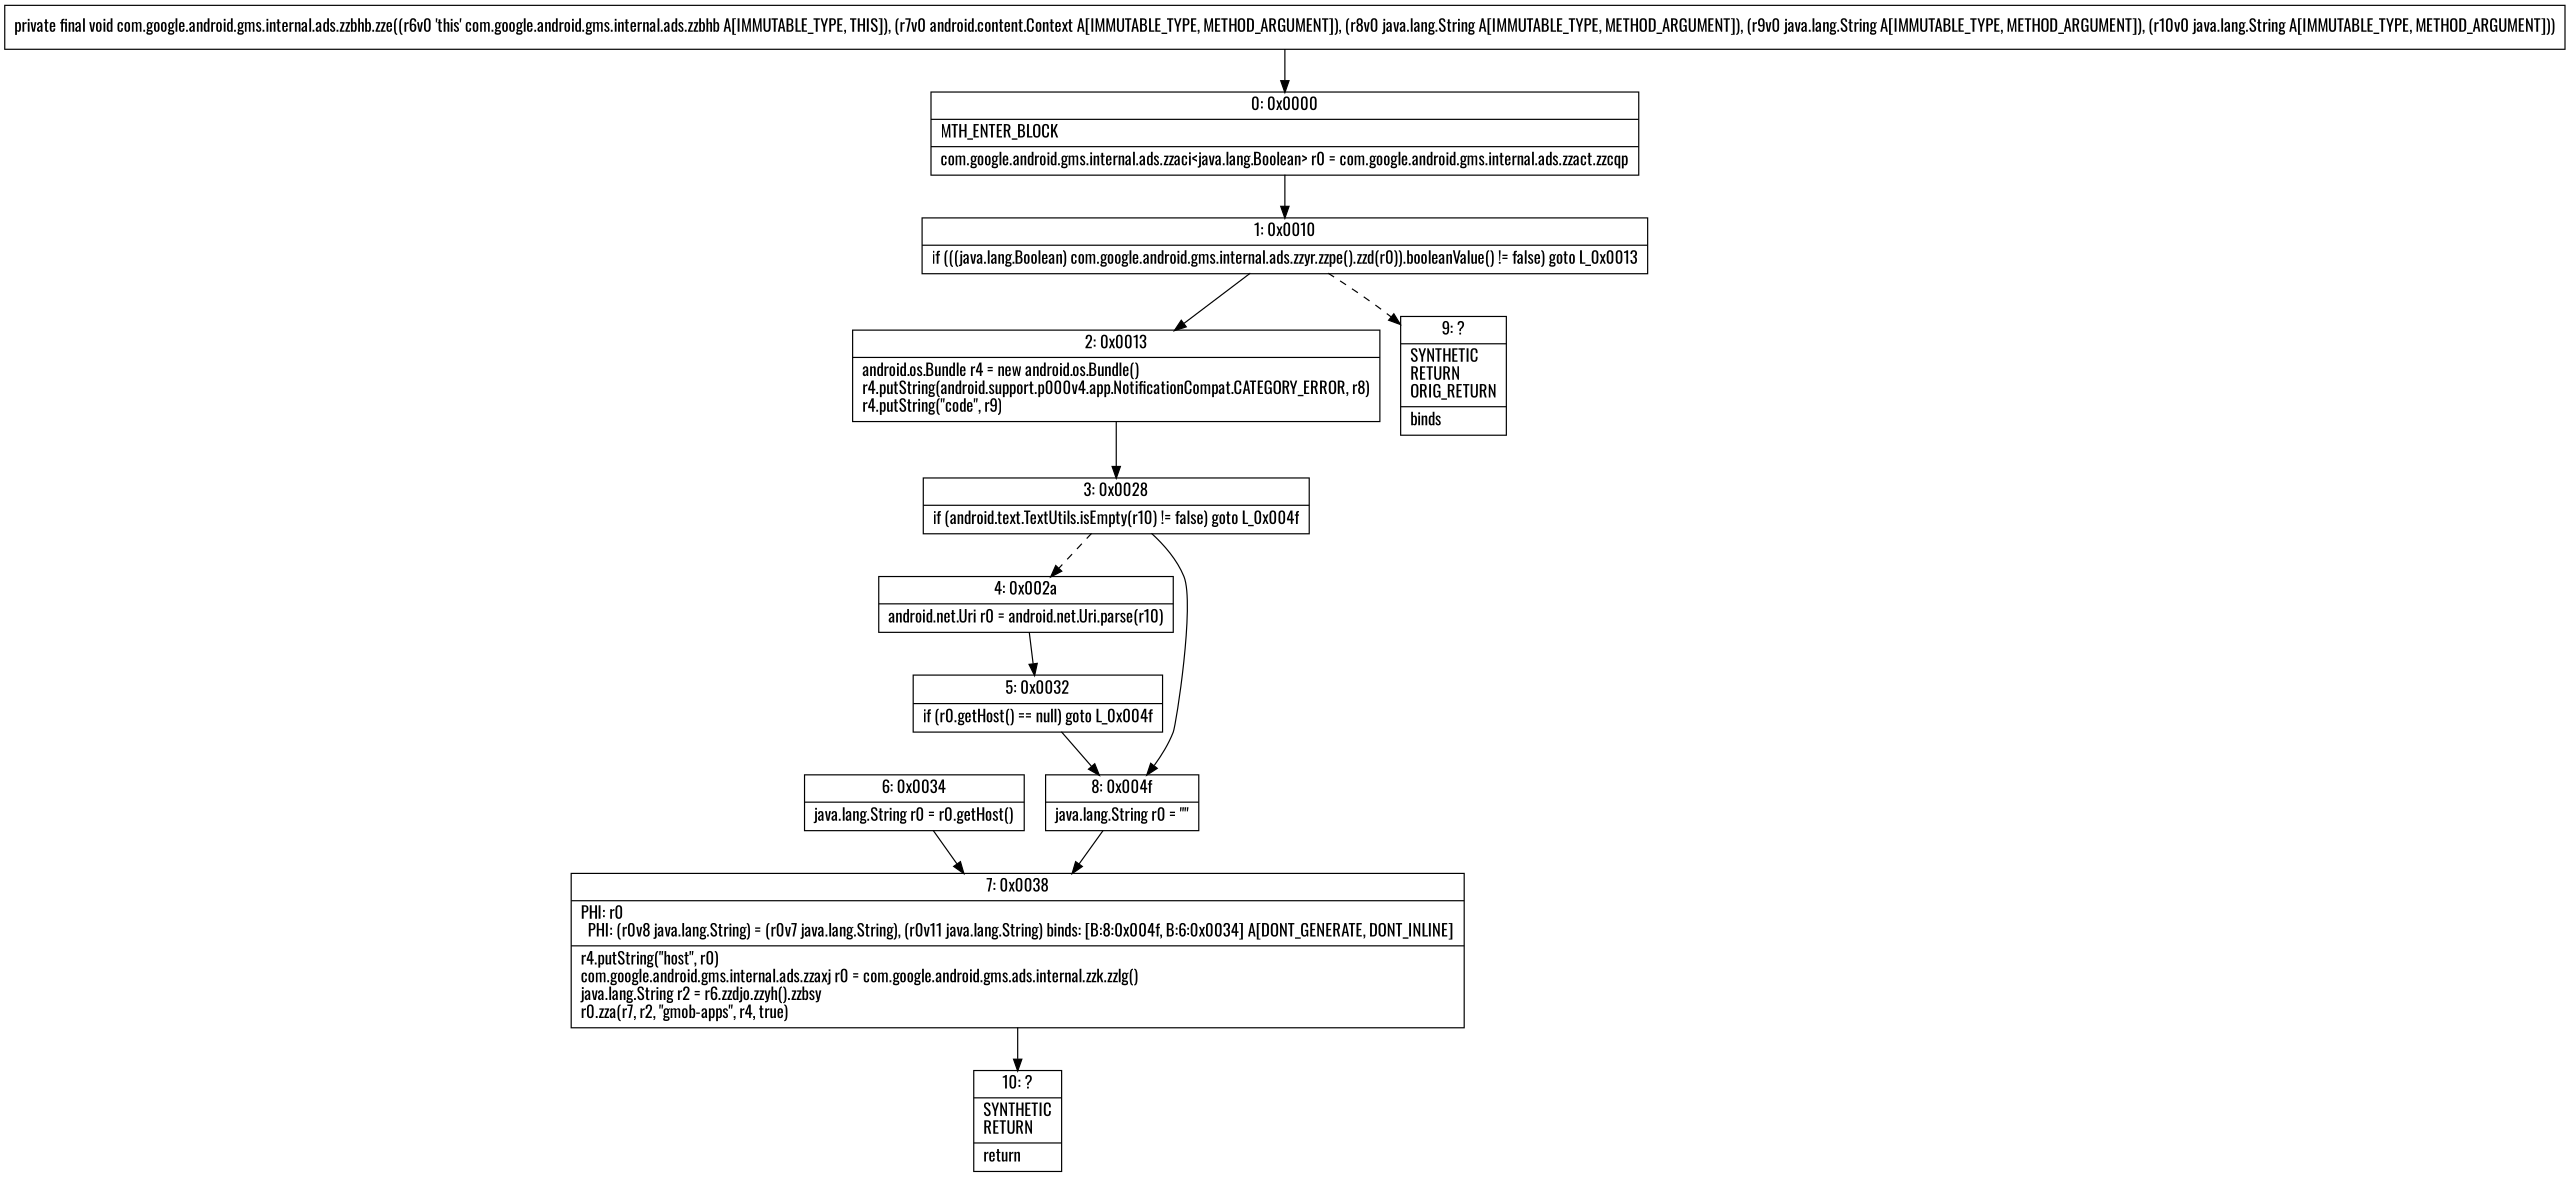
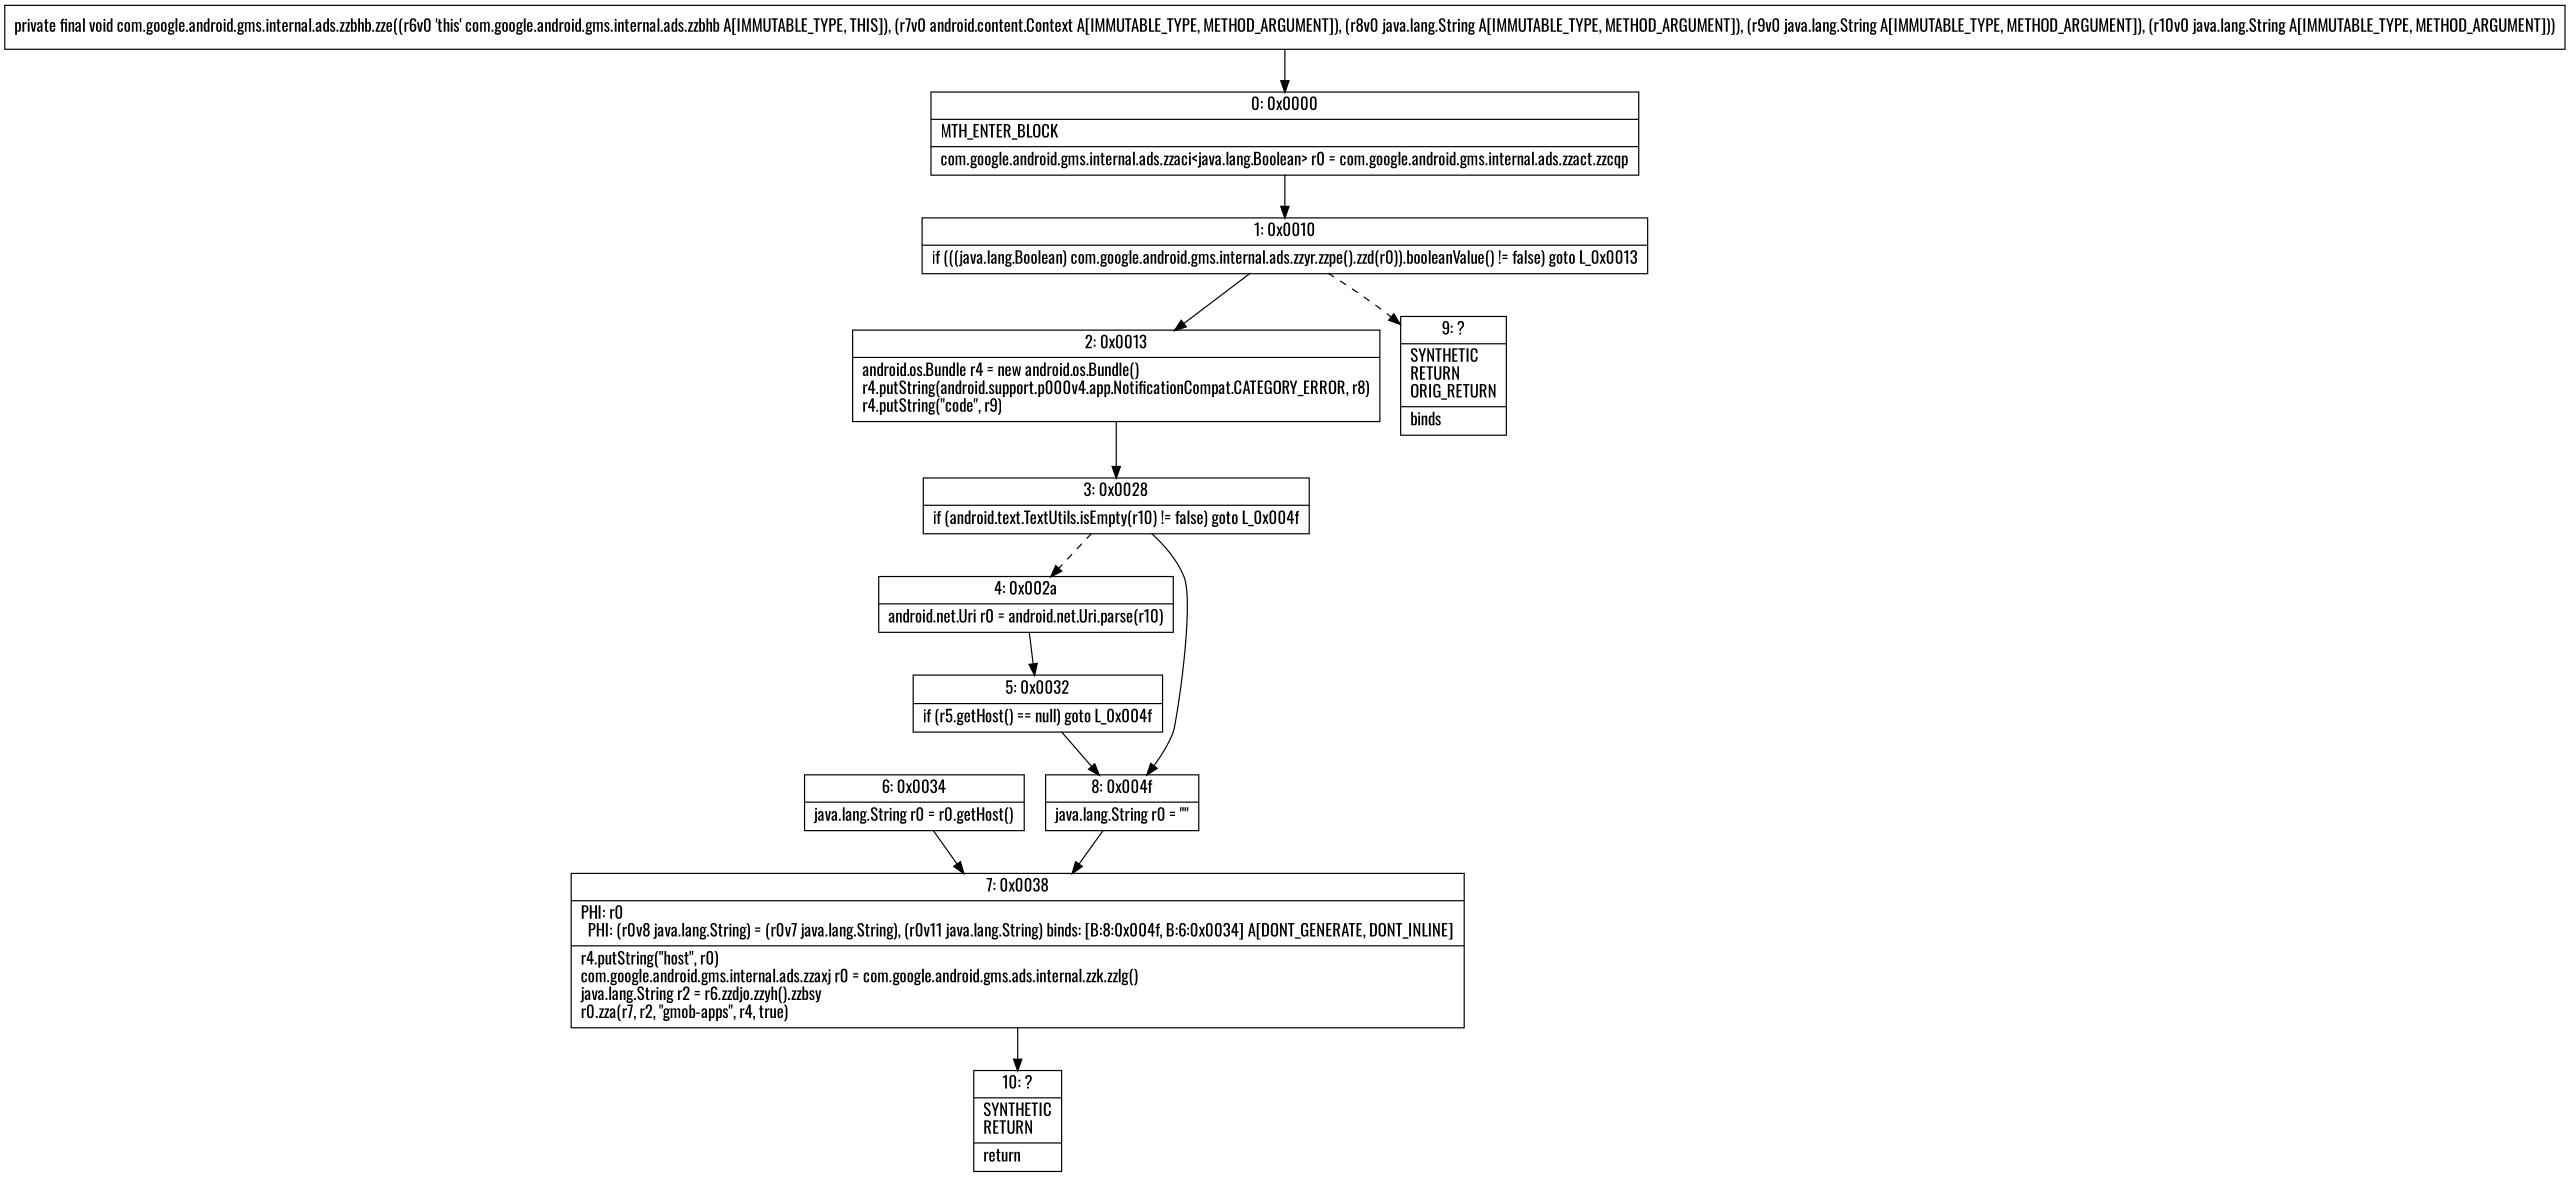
node "5: 0x0032": text "if (r0.getHost() == null) goto L_0x004f" -> "if (r5.getHost() == null) goto L_0x004f"
